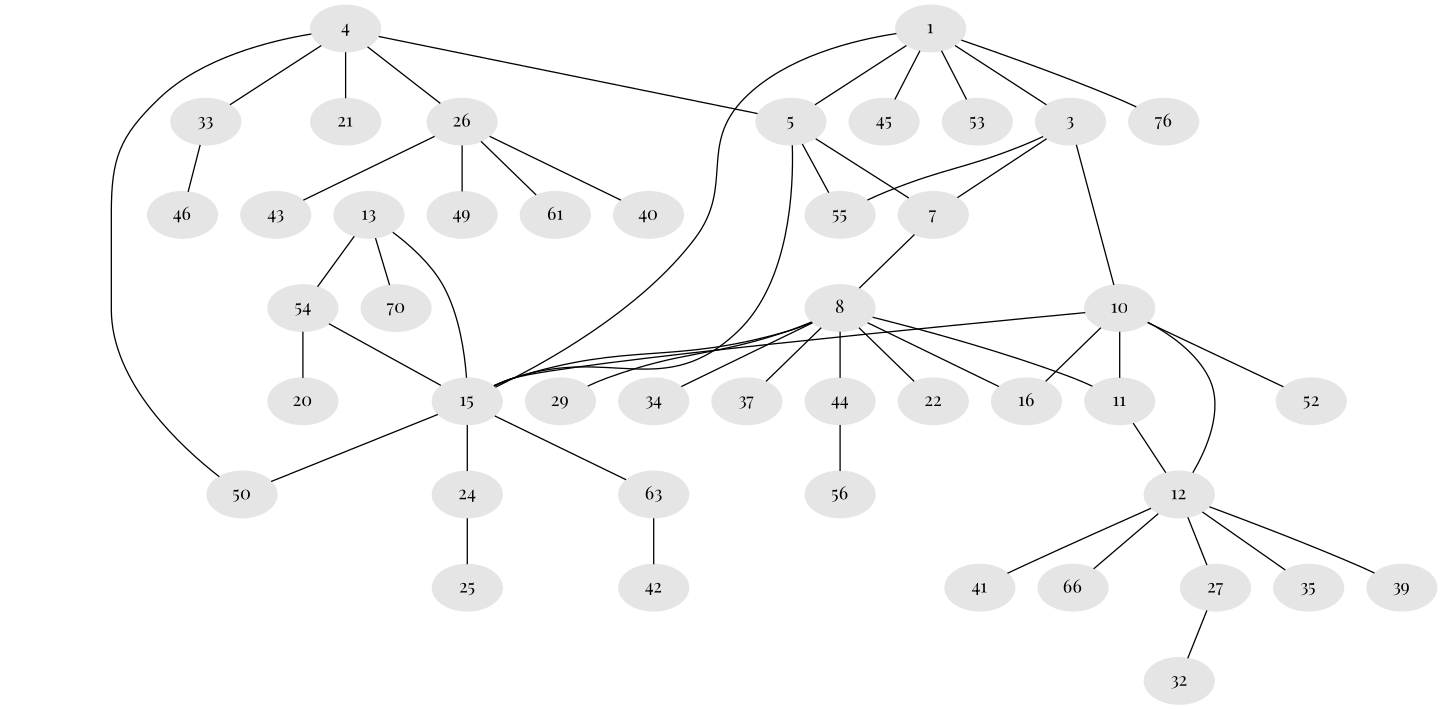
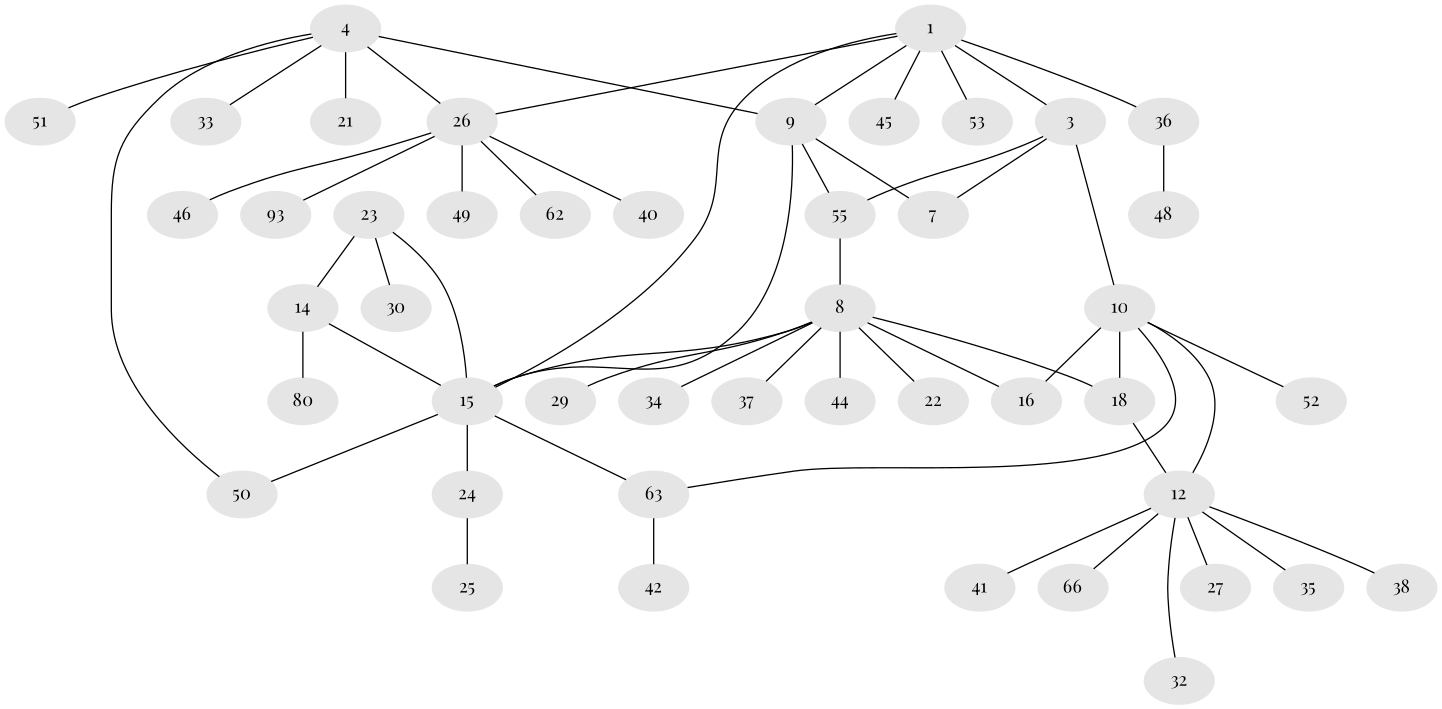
edge "1" -- "26": added
node "51": added
node "5": label "5" -> "9"
node "76": label "76" -> "36"
edge "33" -- "46": now "26" -- "46"
node "43": label "43" -> "93"
node "13": label "13" -> "23"
node "61": label "61" -> "62"
node "48": added
edge "7" -- "8": now "55" -- "8"
node "54": label "54" -> "14"
node "70": label "70" -> "30"
edge "10" -- "15": now "10" -- "63"
node "20": label "20" -> "80"
node "11": label "11" -> "18"
node "56": removed
node "39": label "39" -> "38"
edge "27" -- "32": now "12" -- "32"
